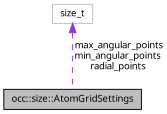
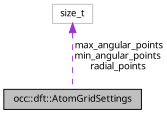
node "occ::size::AtomGridSettings": label "occ::size::AtomGridSettings" -> "occ::dft::AtomGridSettings"
